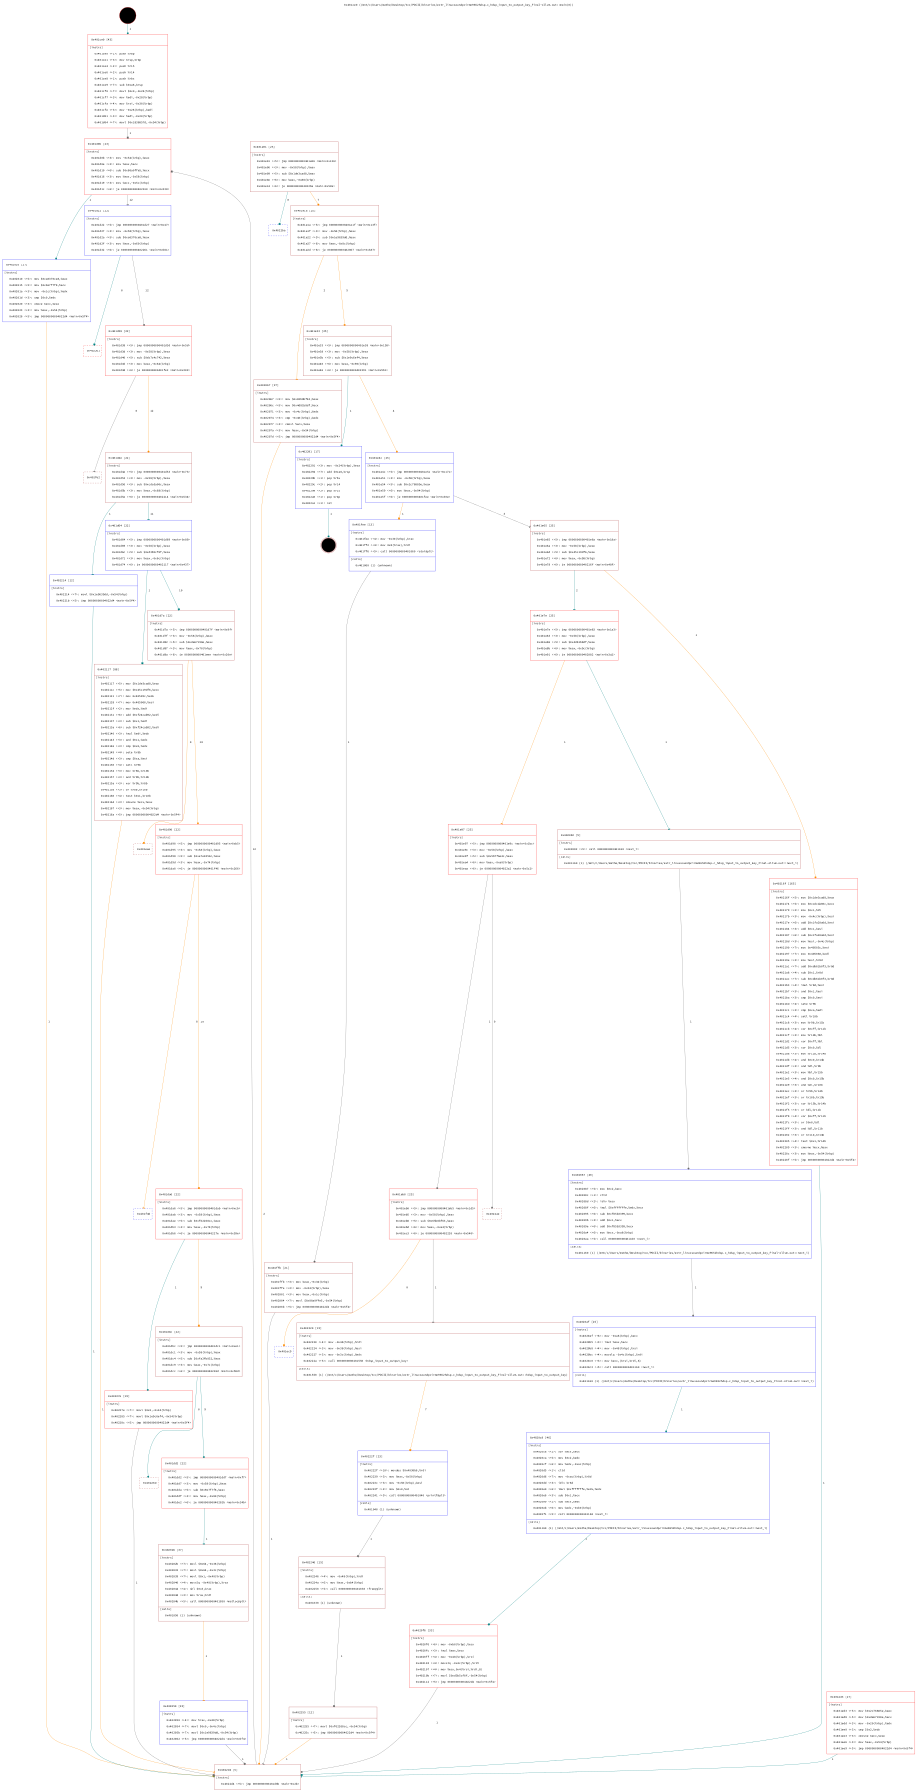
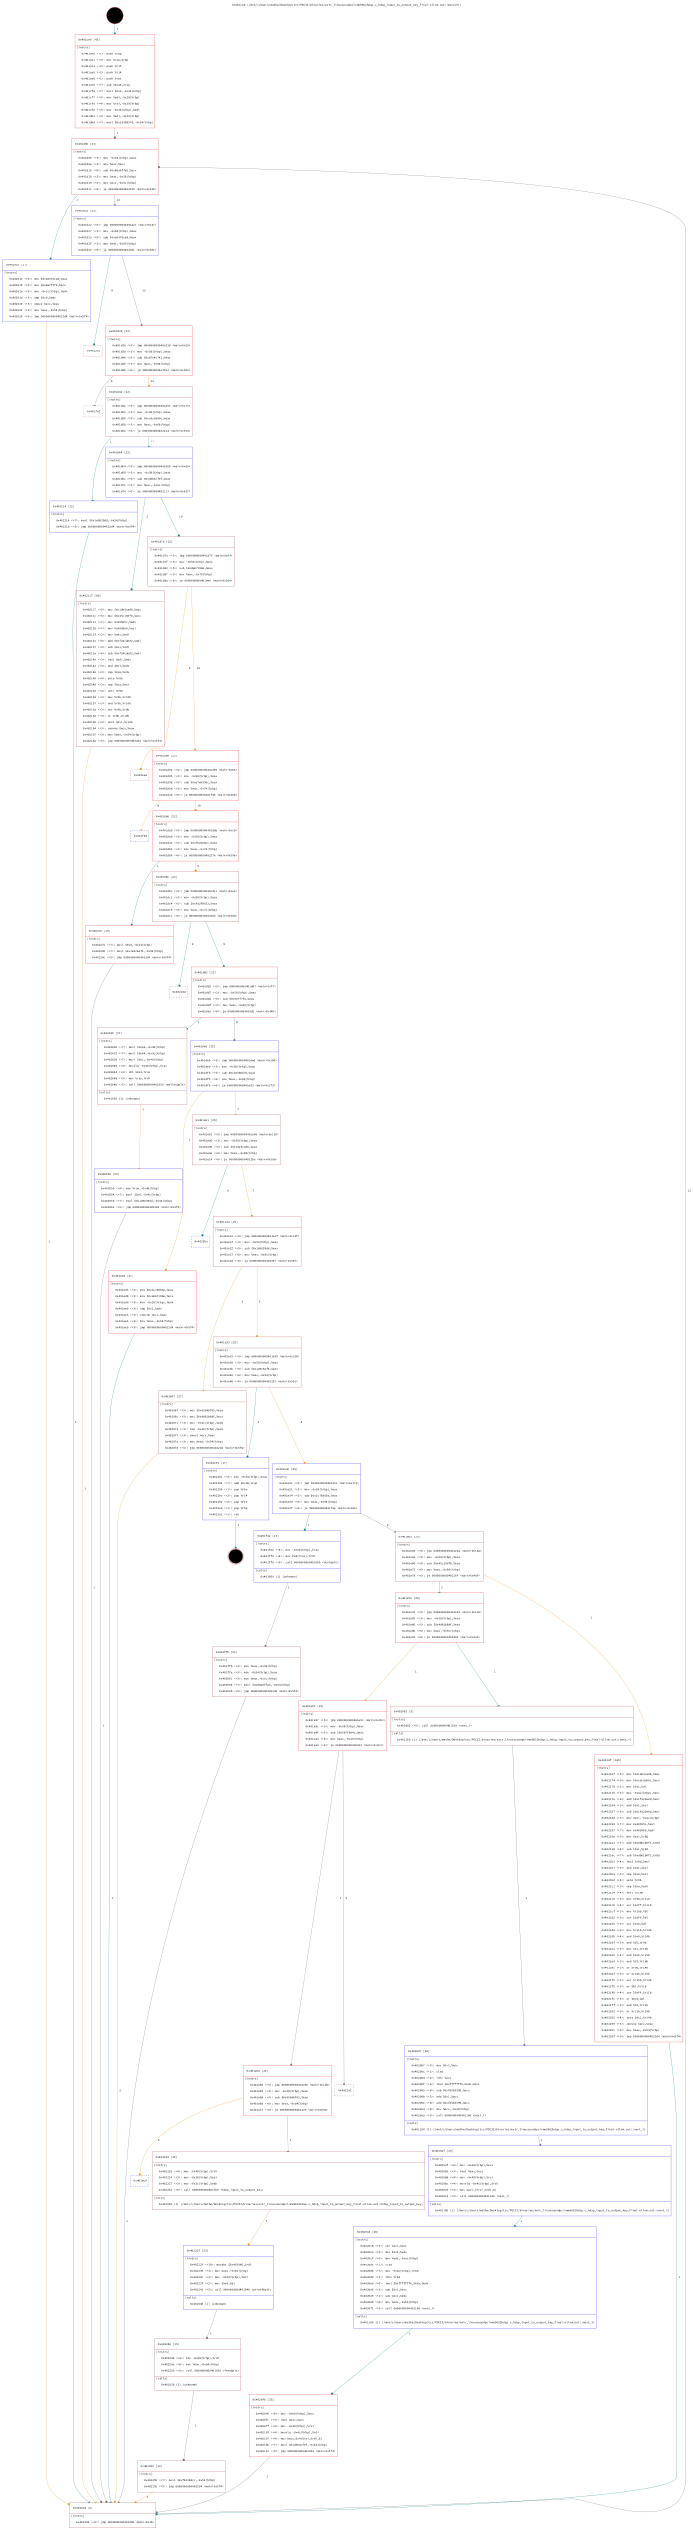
edge "0x401e4c [25]" -> "0x401fee [13]": color darkorange -> teal
node "0x401de8 [25]": added
